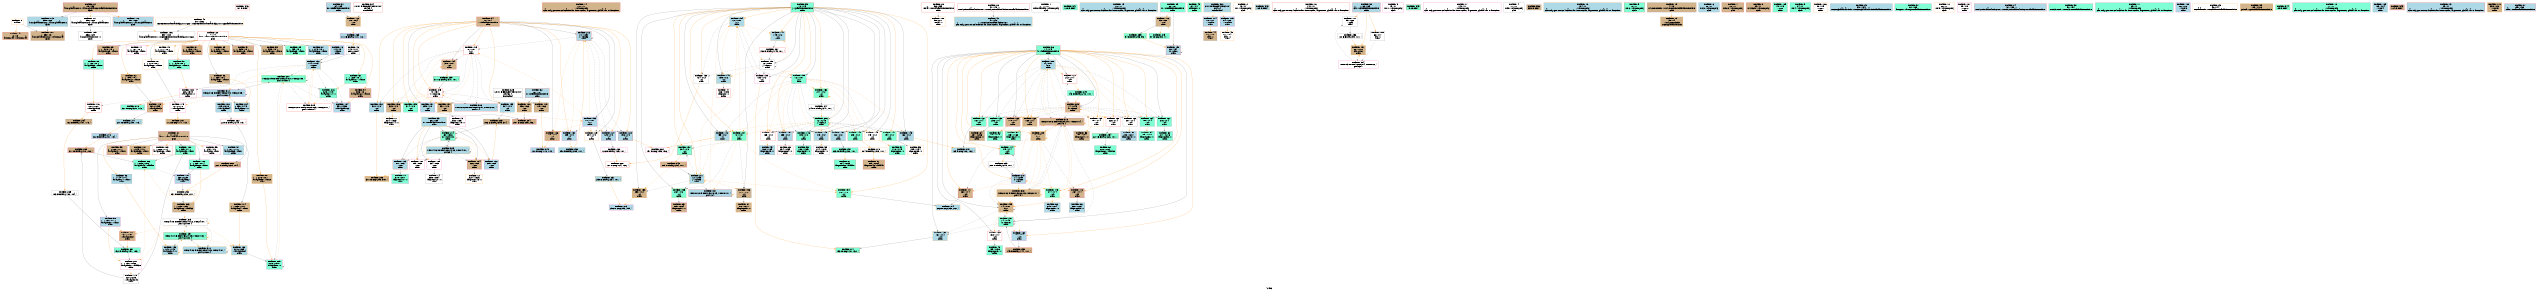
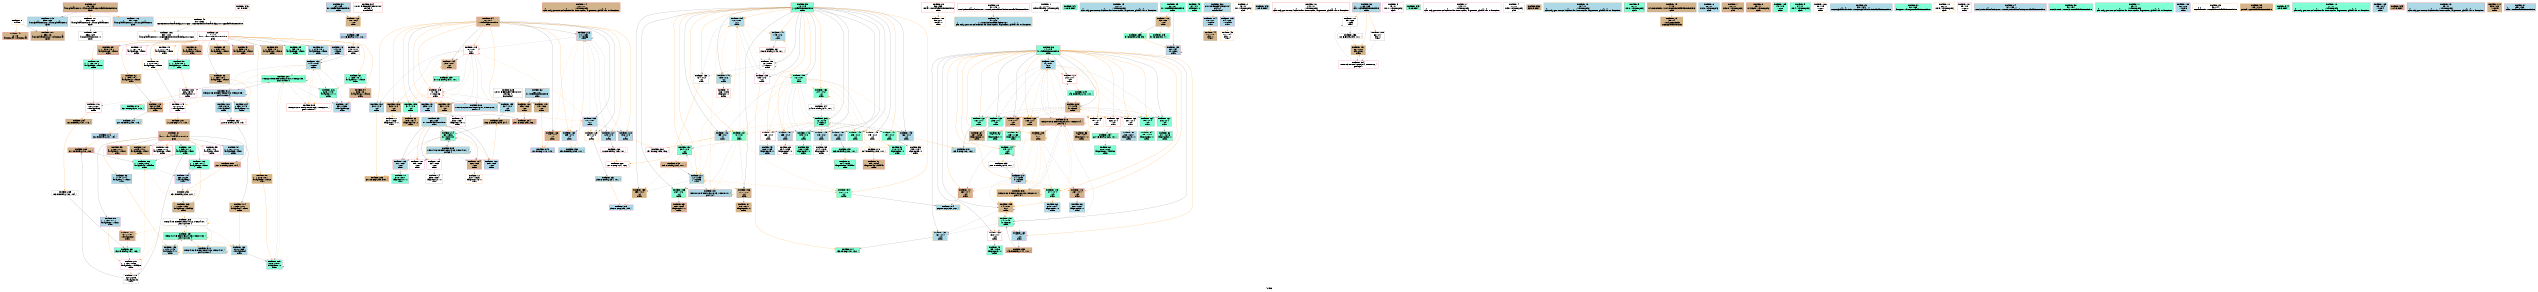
node "NodeID: 69": added
